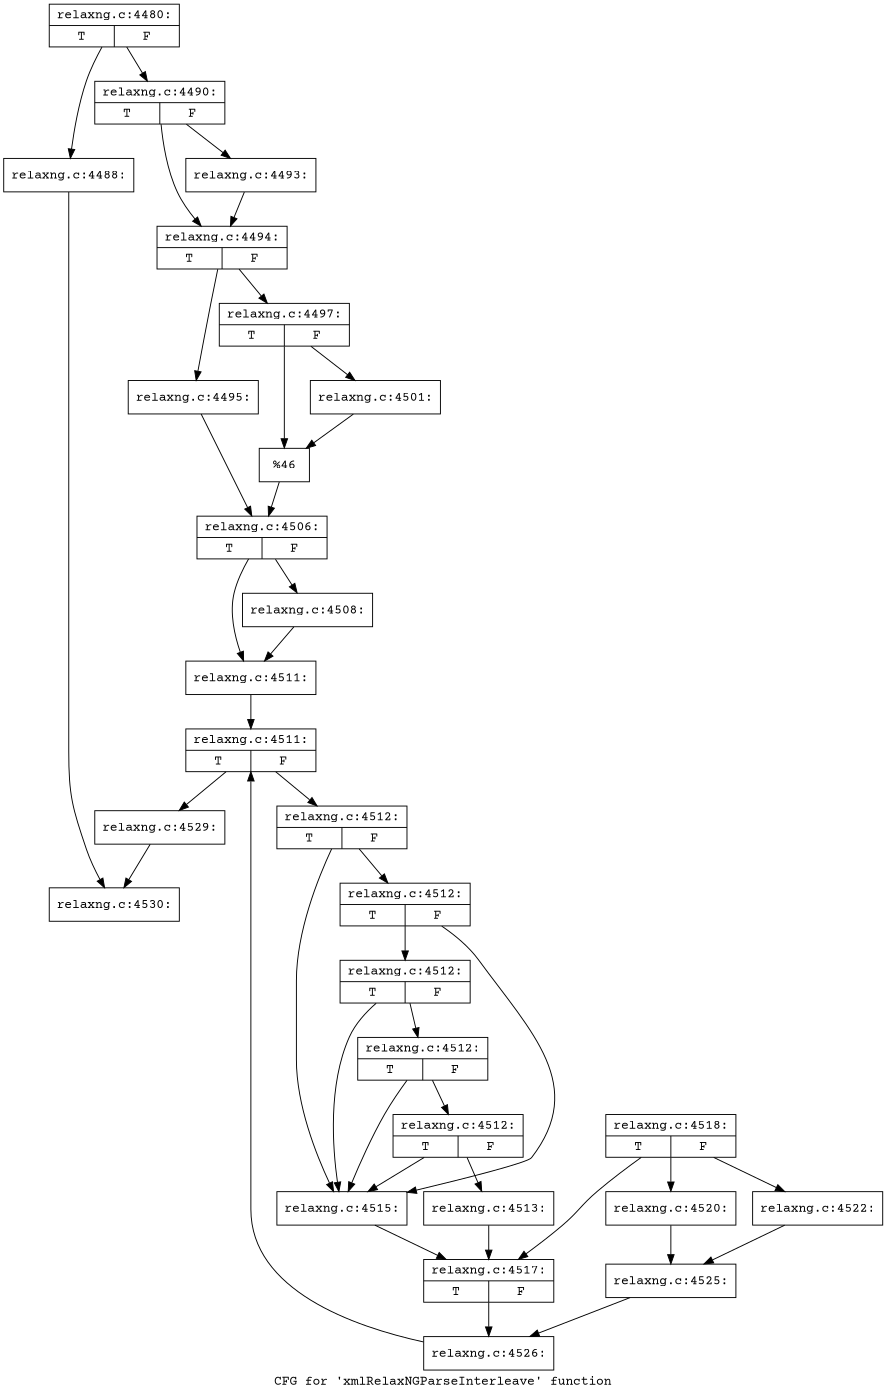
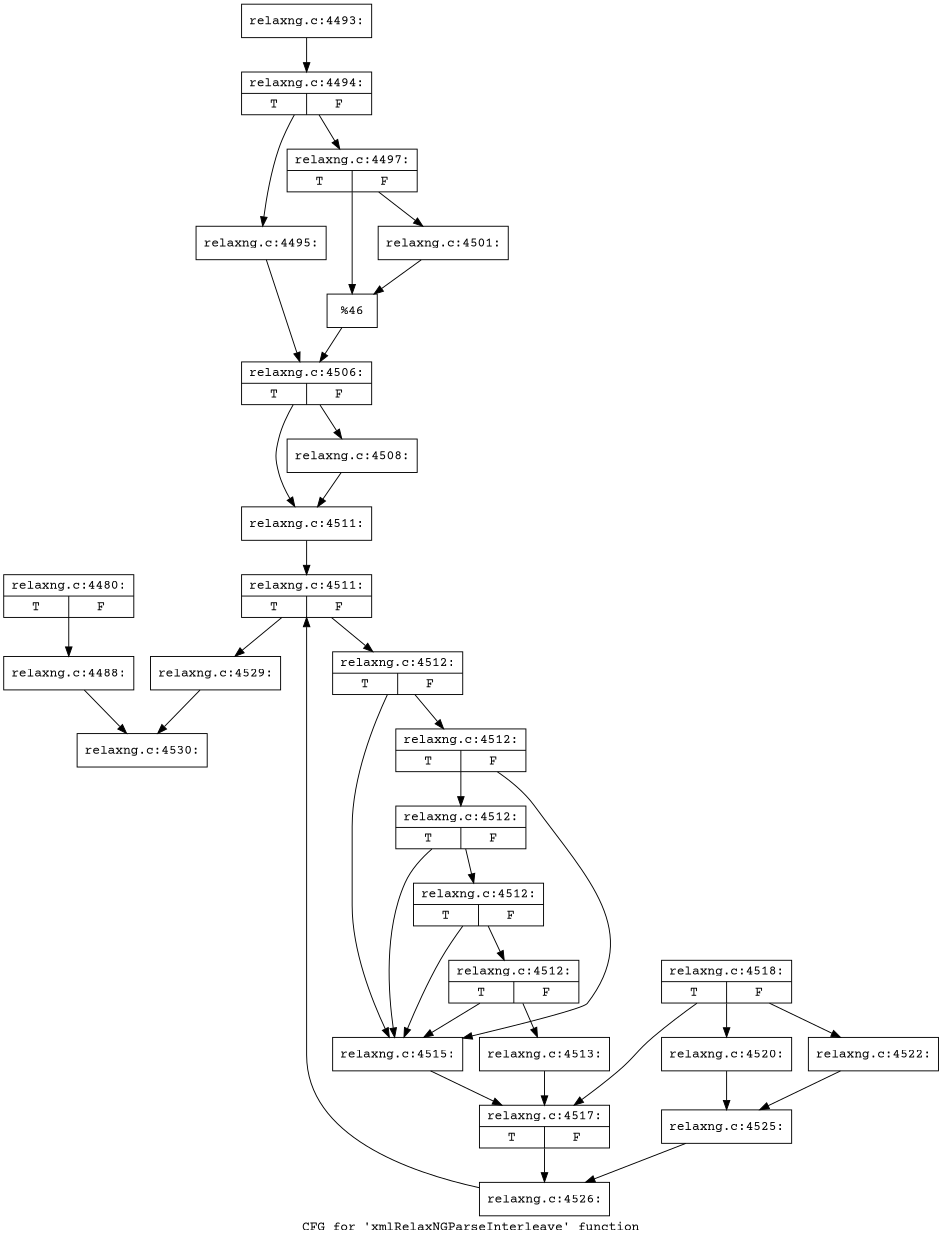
node "relaxng.c:4490:": removed
